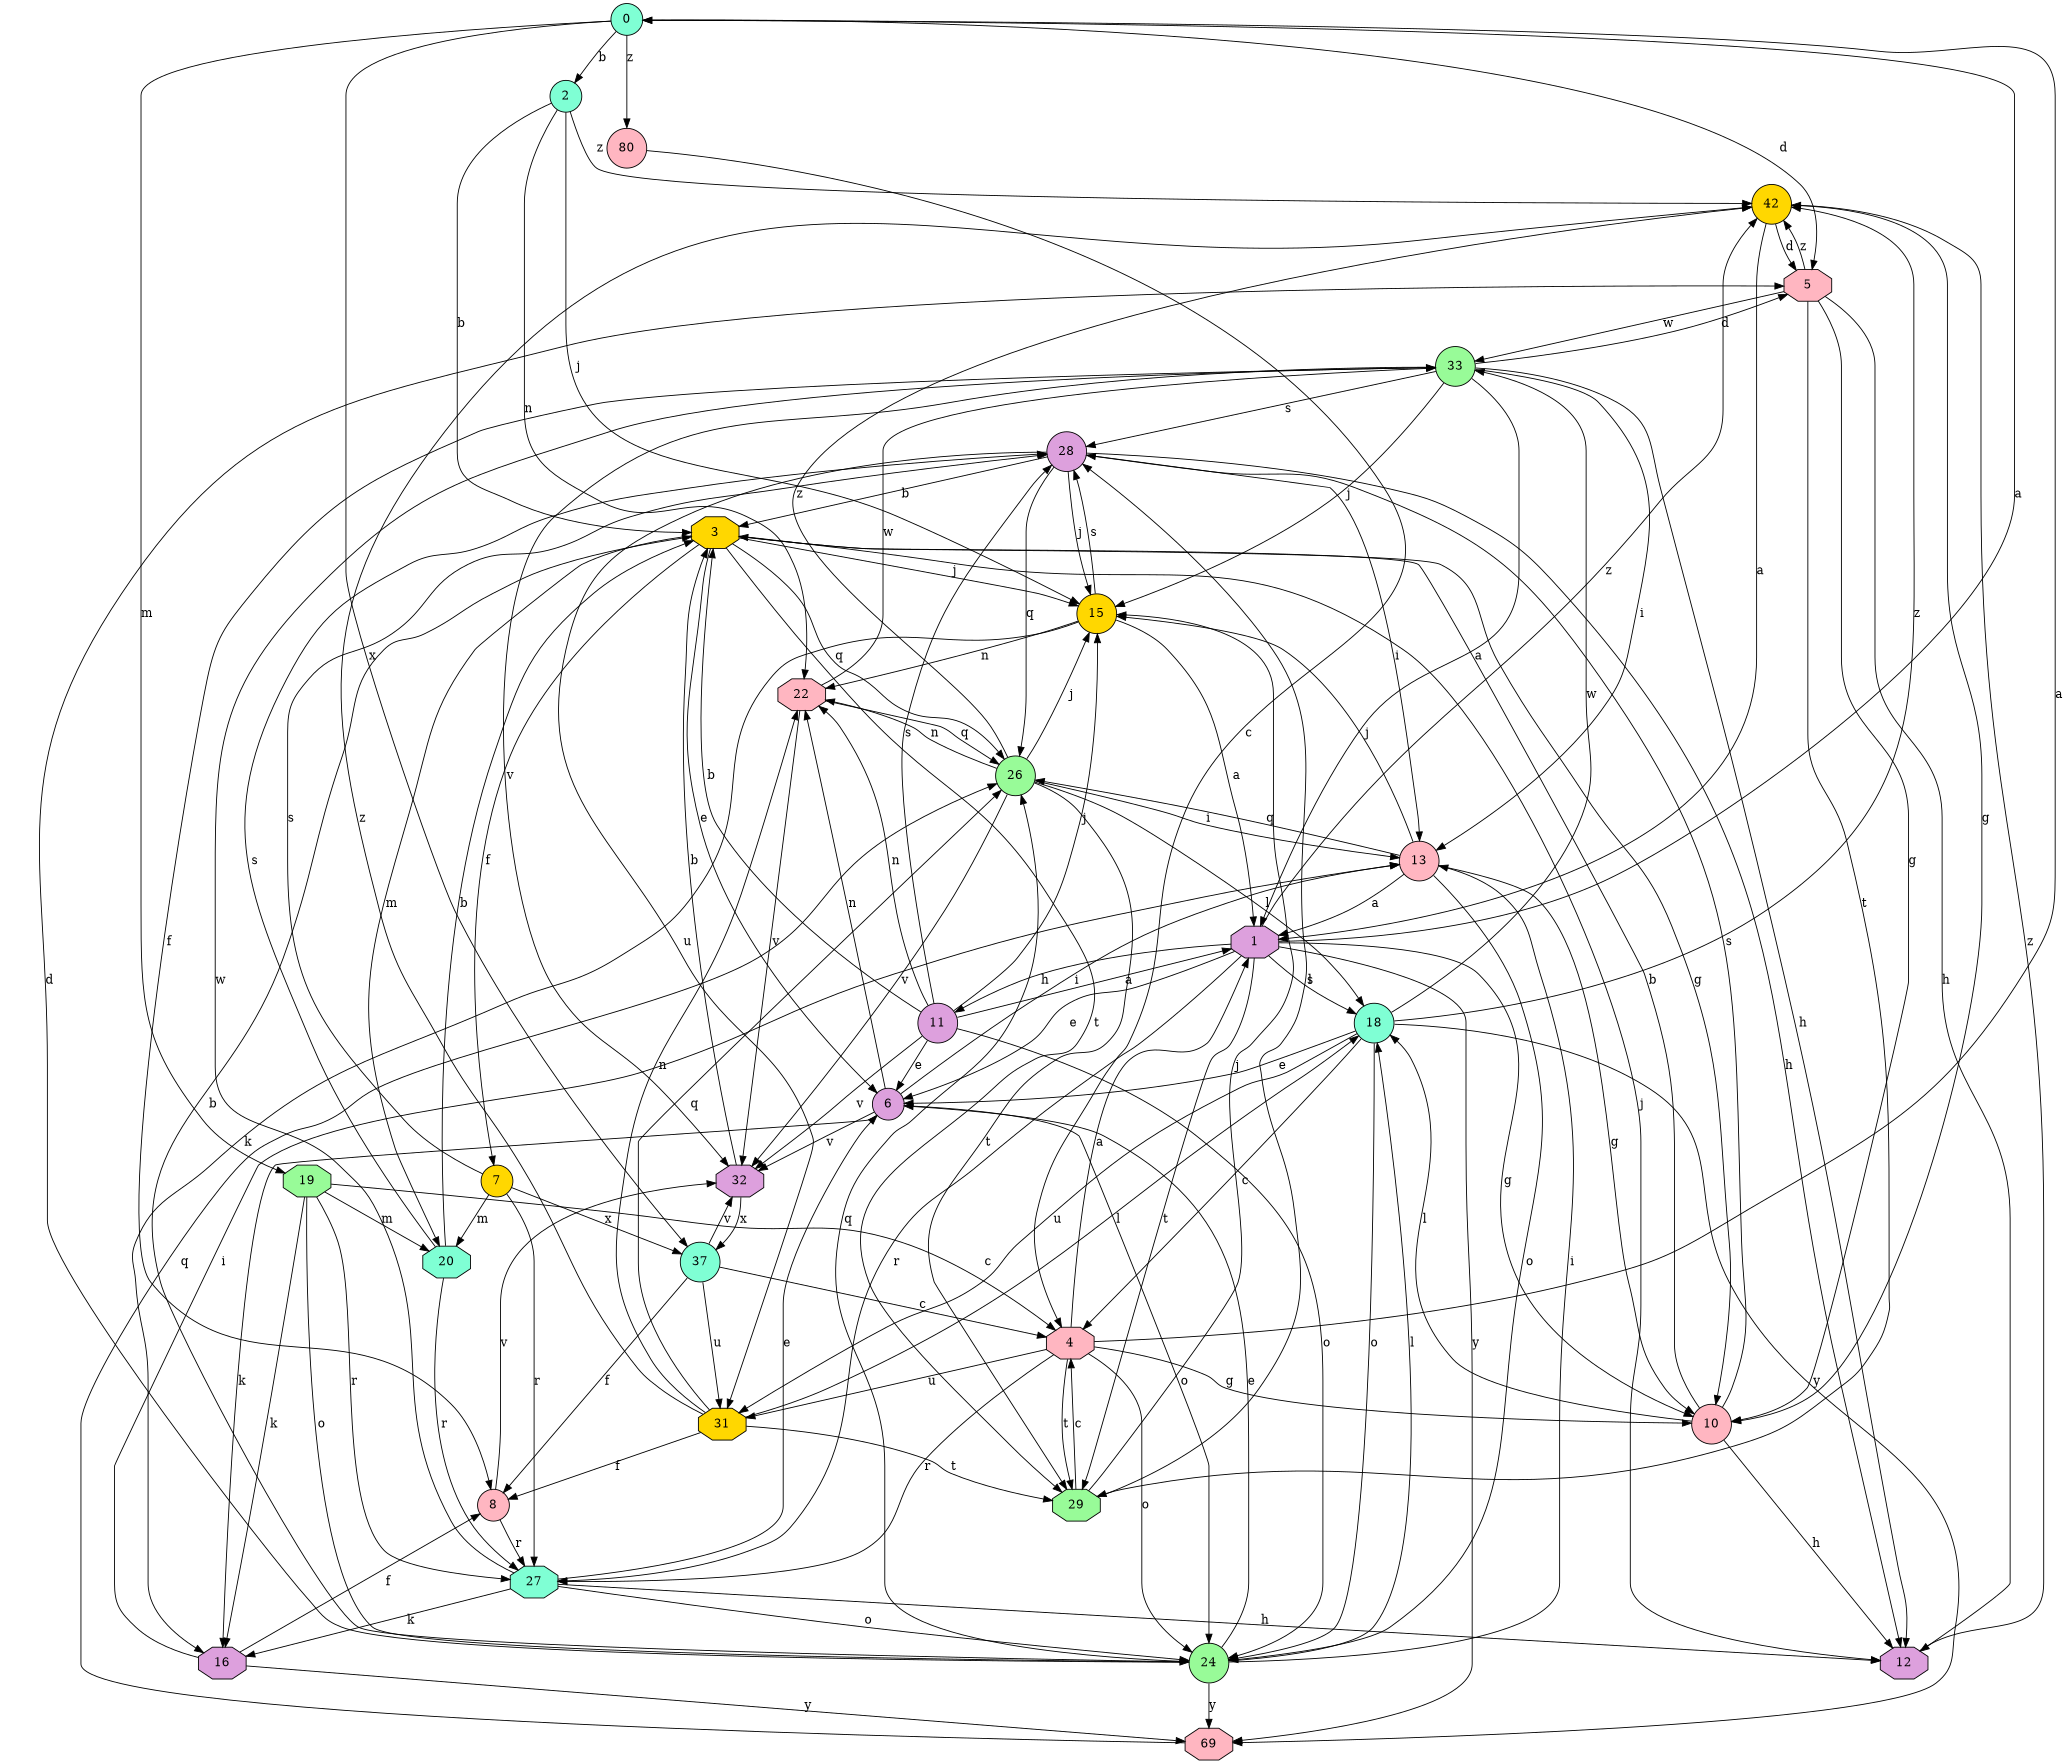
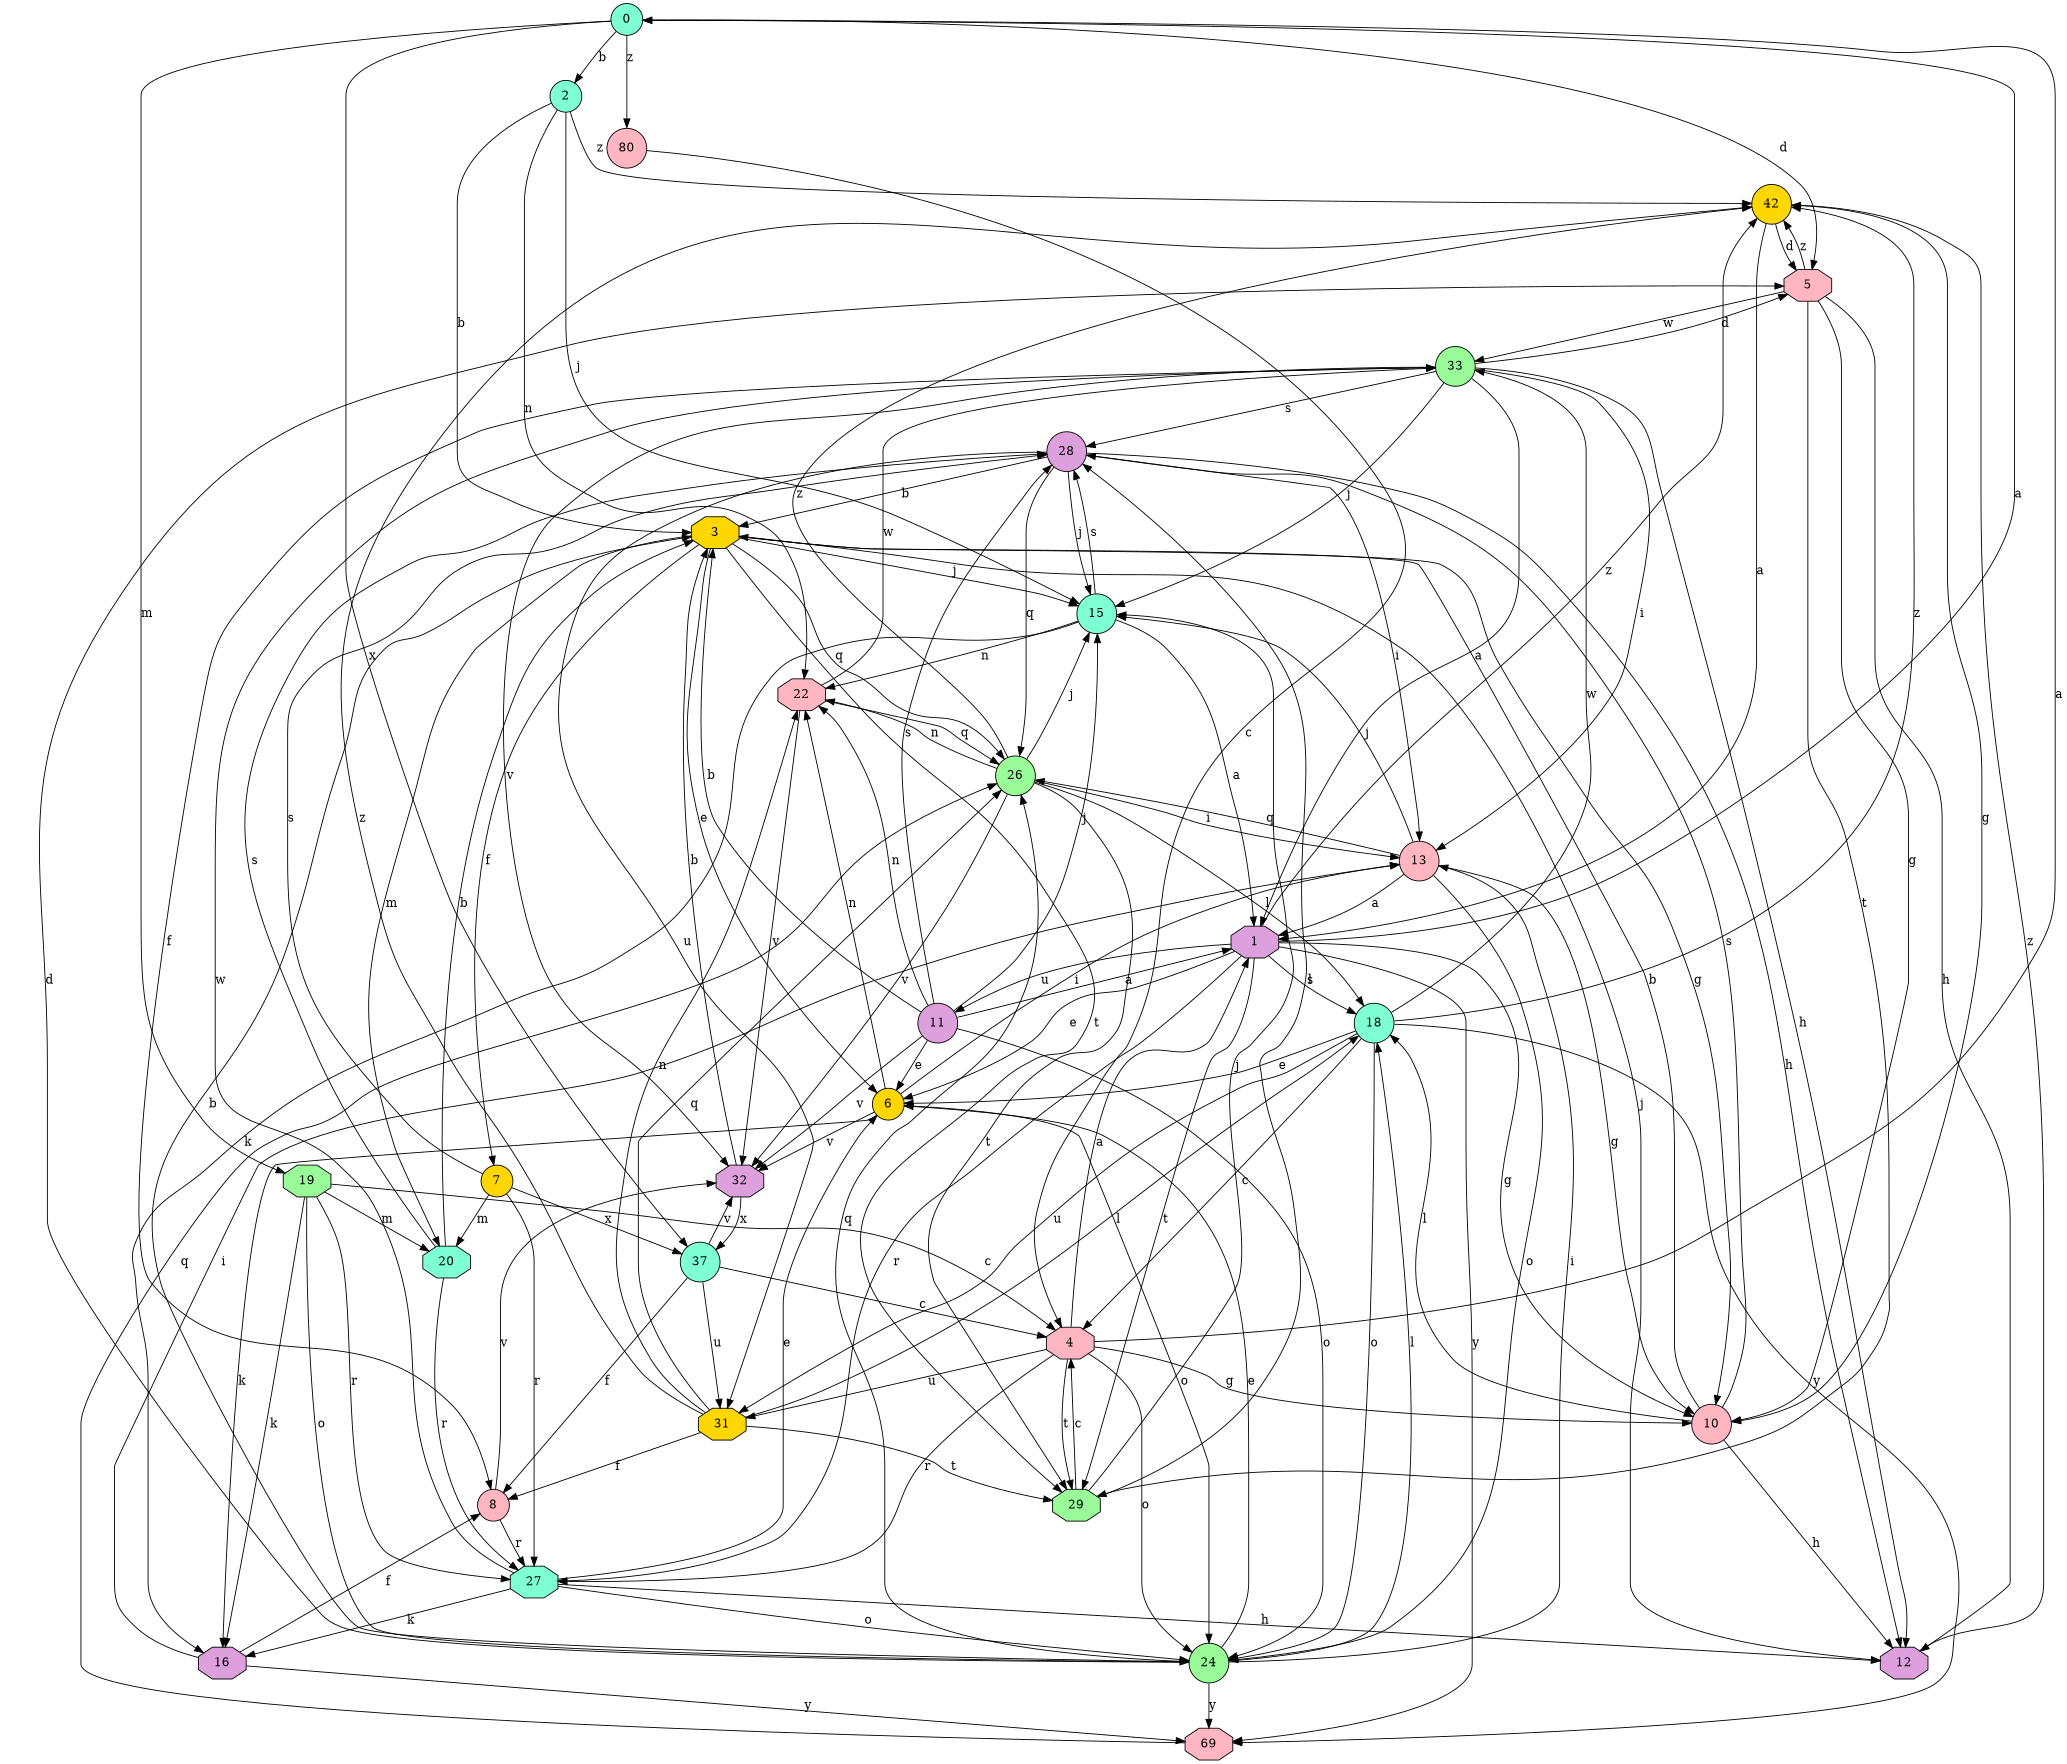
node "15": fillcolor gold -> aquamarine
edge "1" -> "11": label "h" -> "u"
node "6": fillcolor plum -> gold
